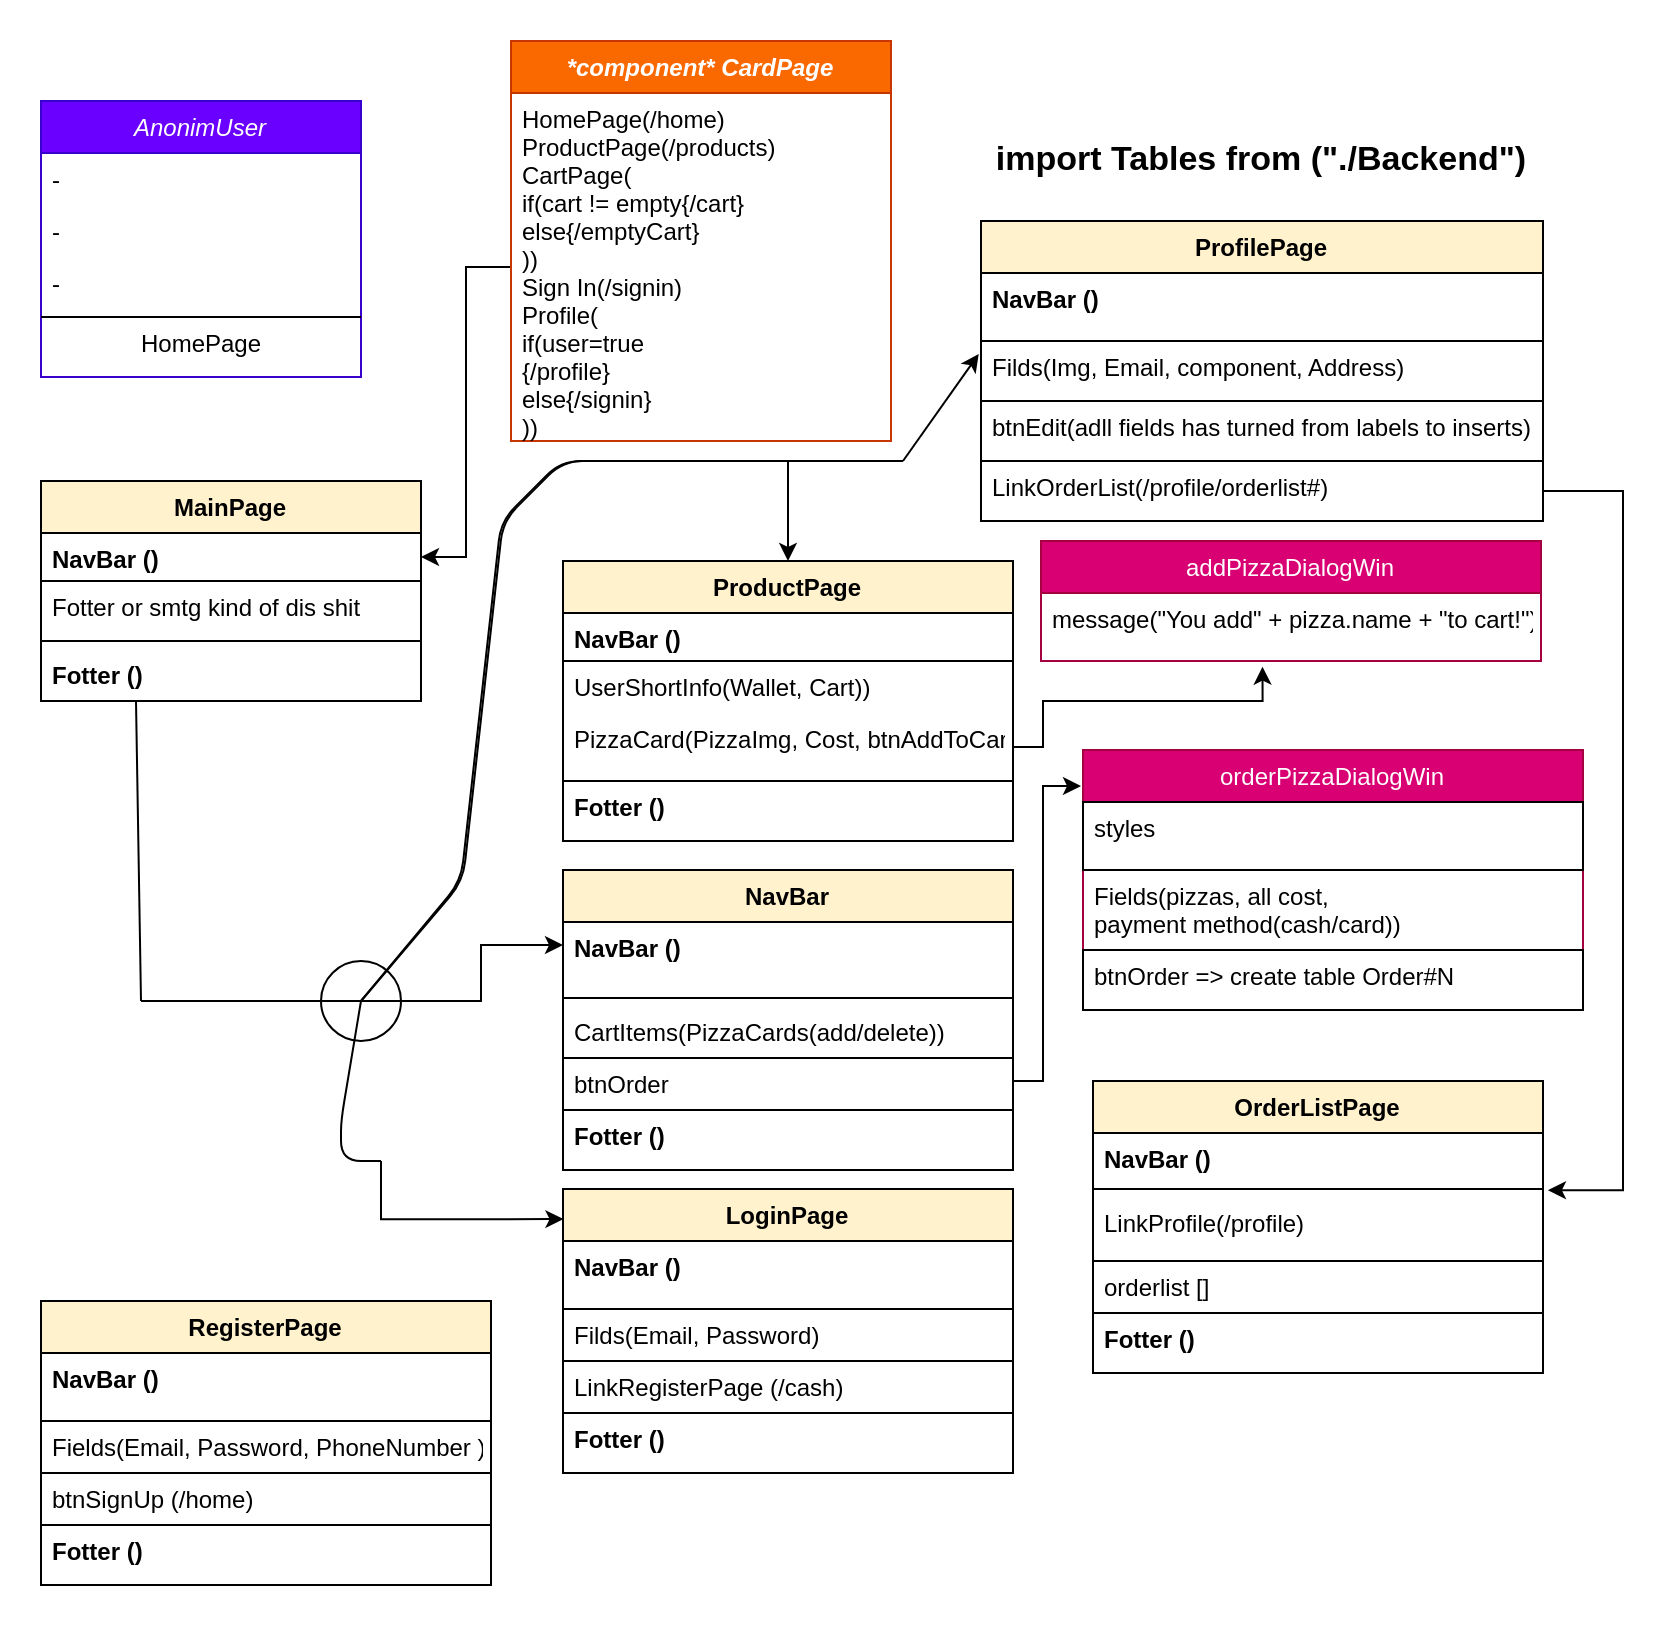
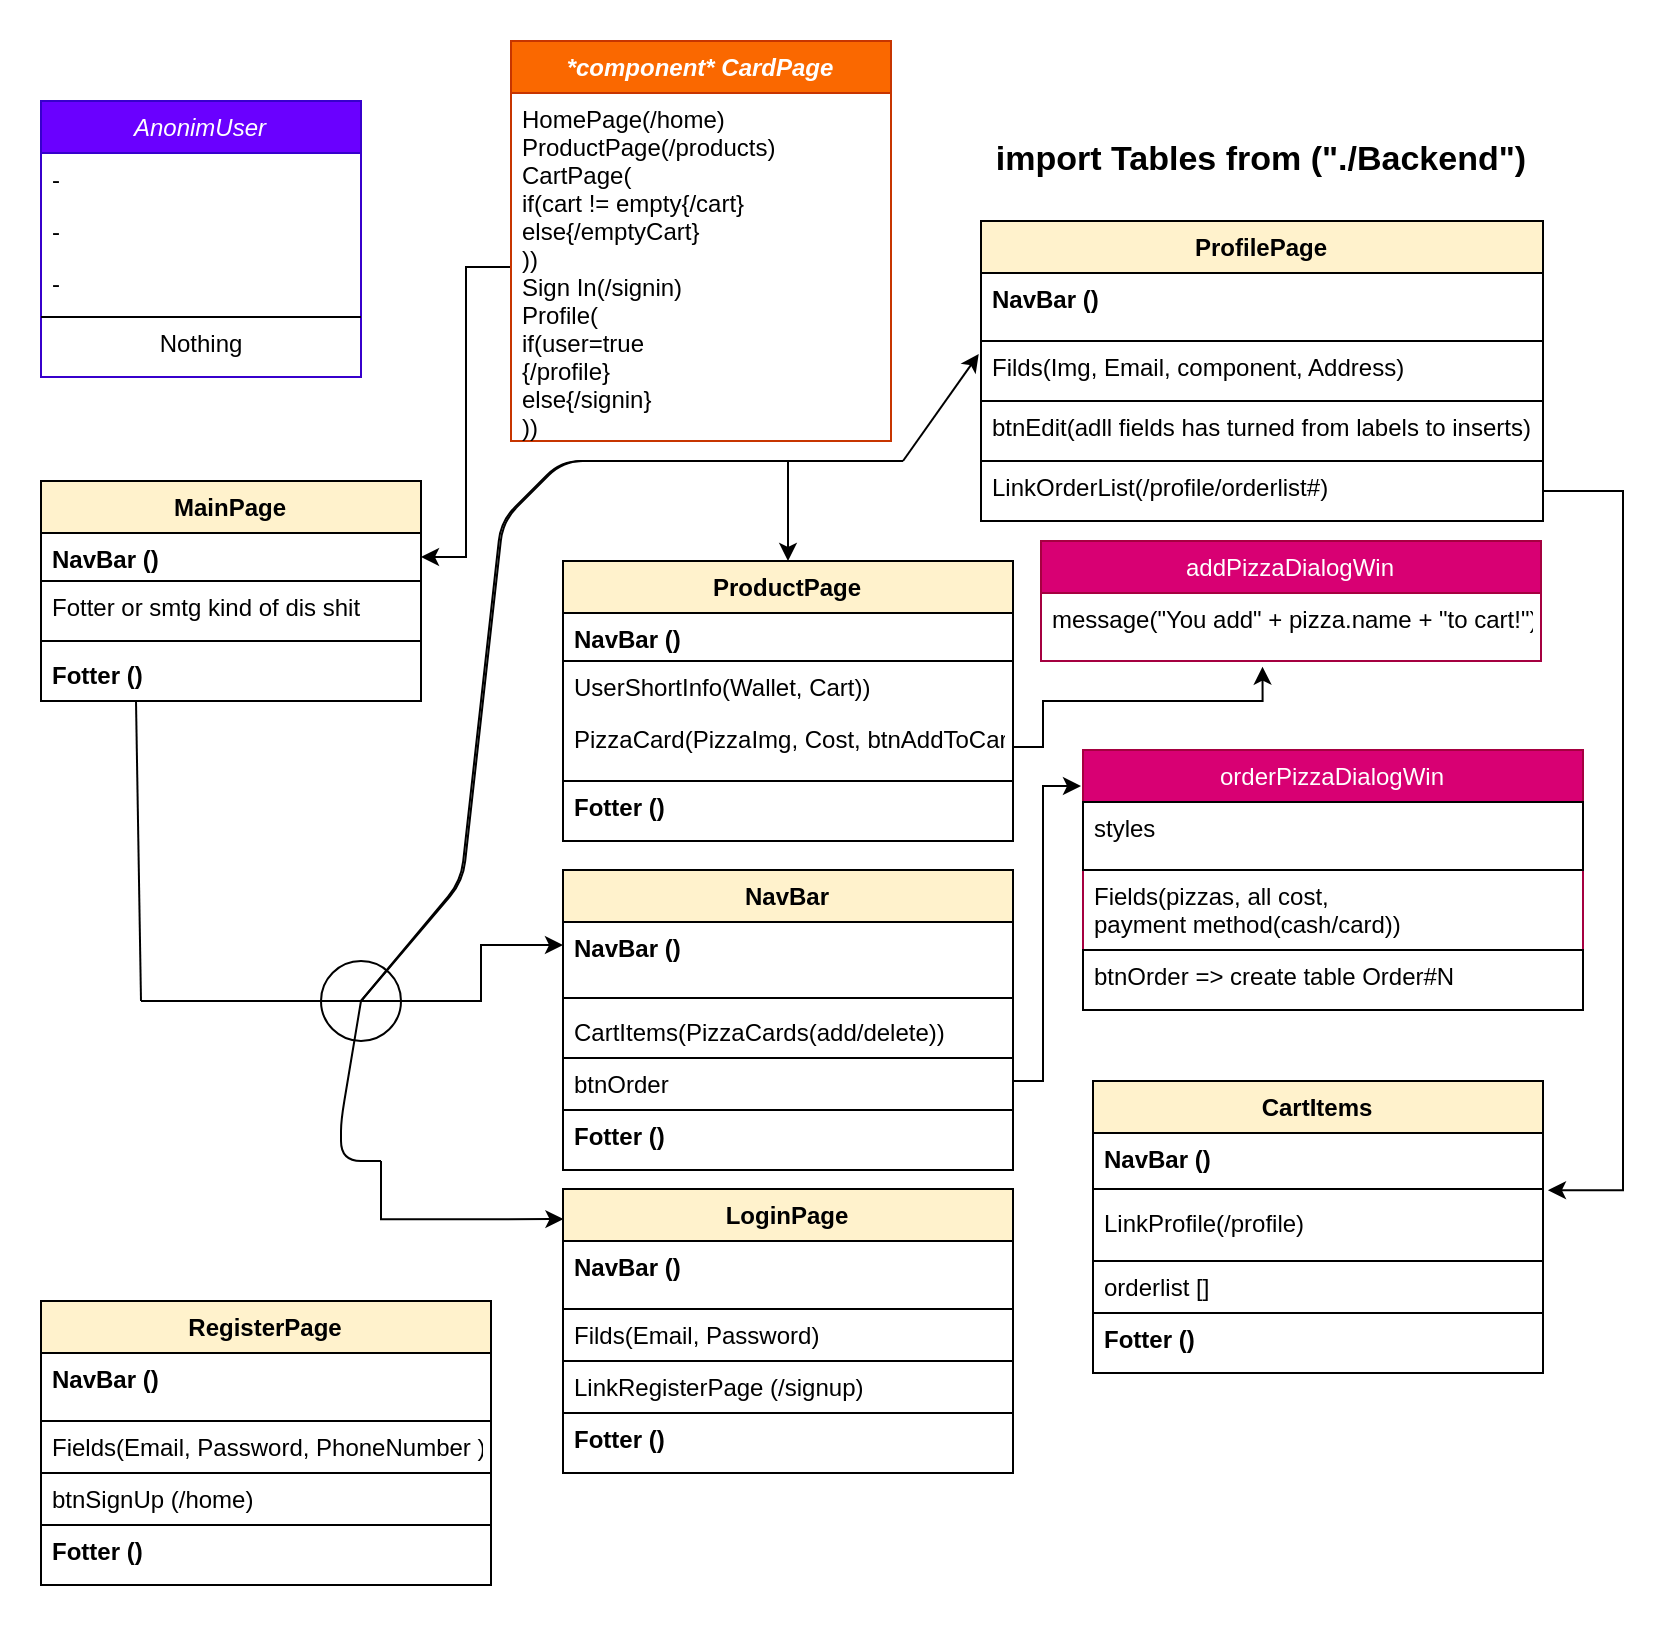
node "HomePage": label "HomePage" -> "Nothing"
node "OrderListPage": label "OrderListPage" -> "CartItems"
node "LinkRegisterPage (/cash)": label "LinkRegisterPage (/cash)" -> "LinkRegisterPage (/signup)"
